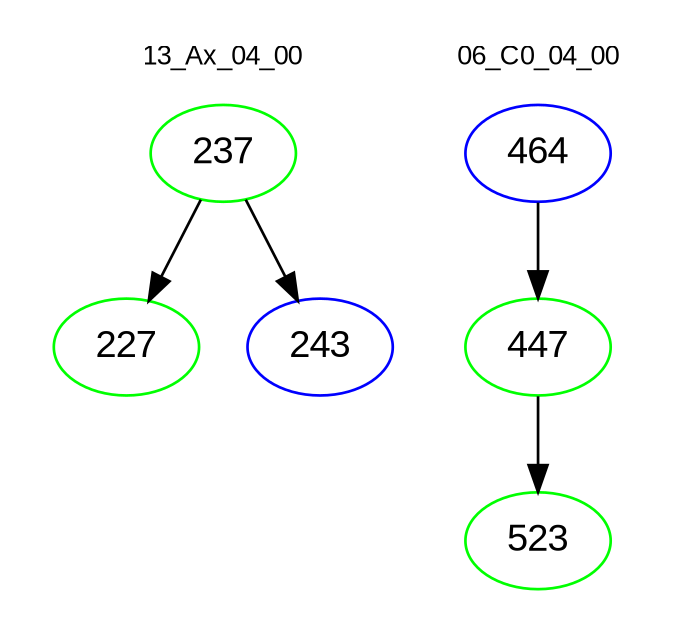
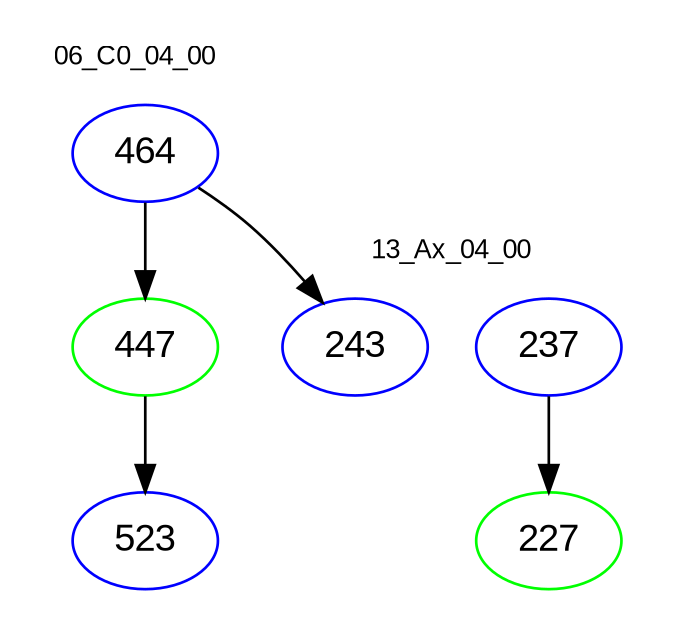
node "237": color green -> blue
edge "237" -> "243": now "464" -> "243"
node "523": color green -> blue
